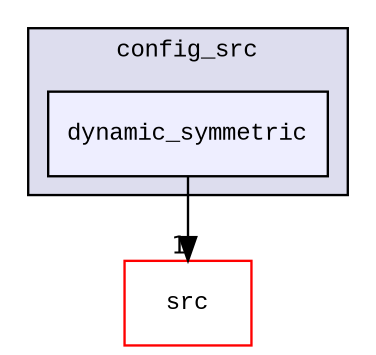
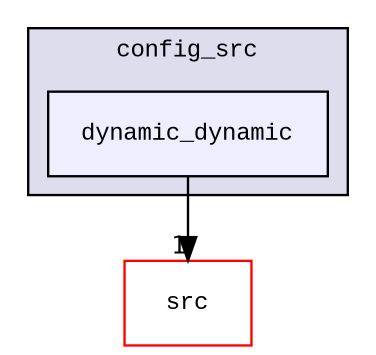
node "dynamic_symmetric": label "dynamic_symmetric" -> "dynamic_dynamic"
